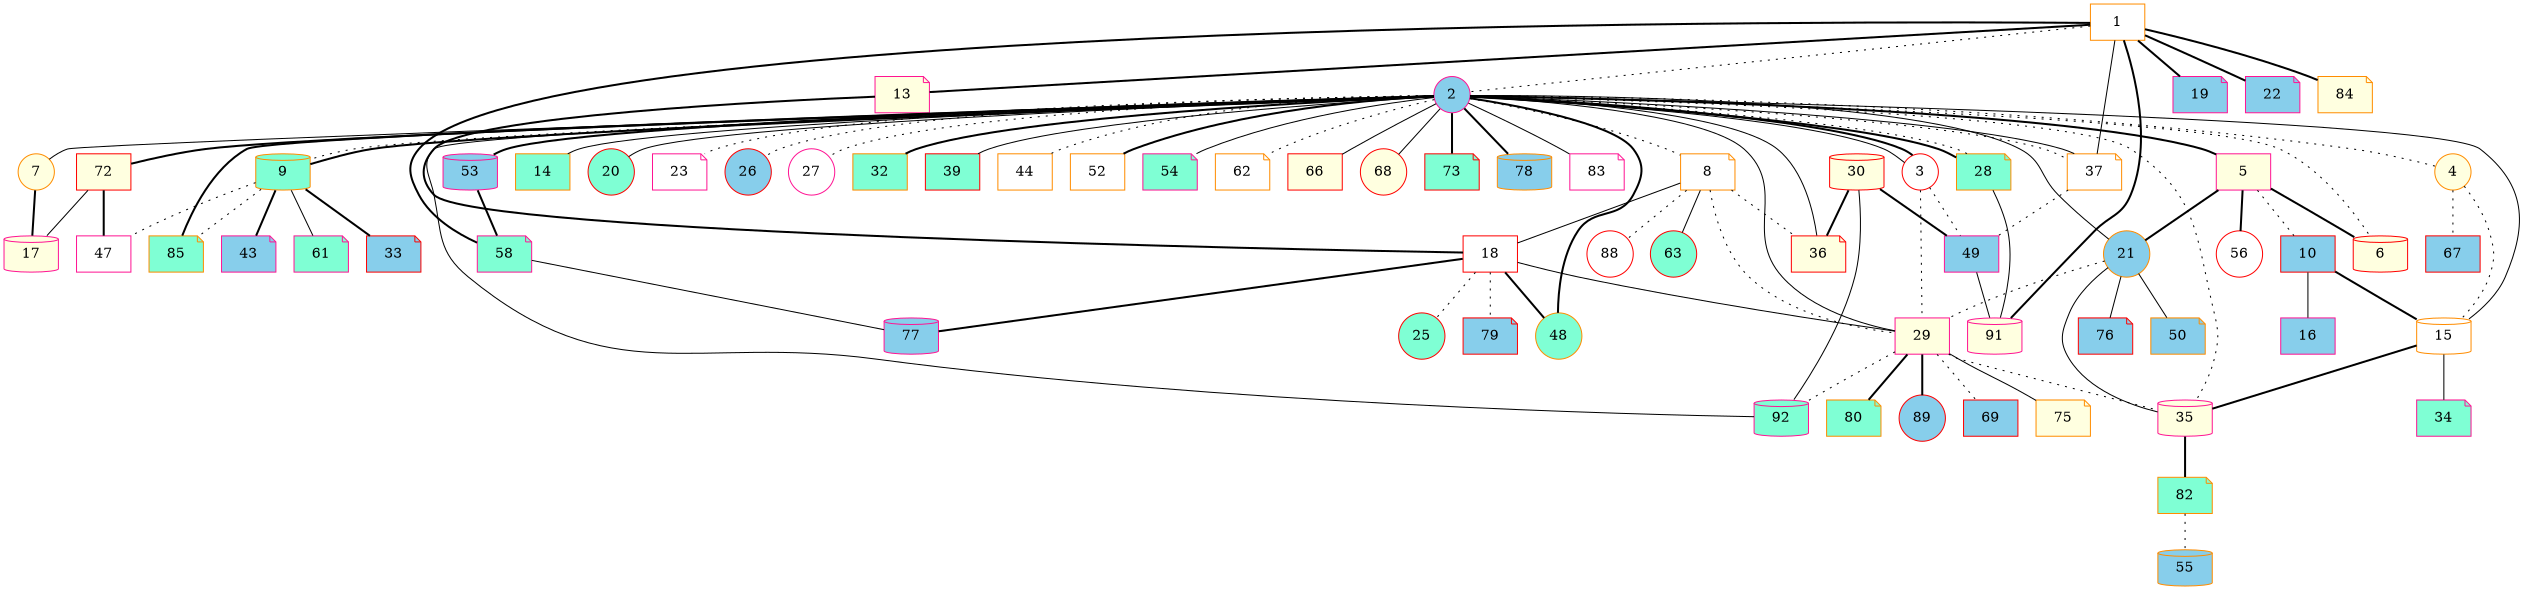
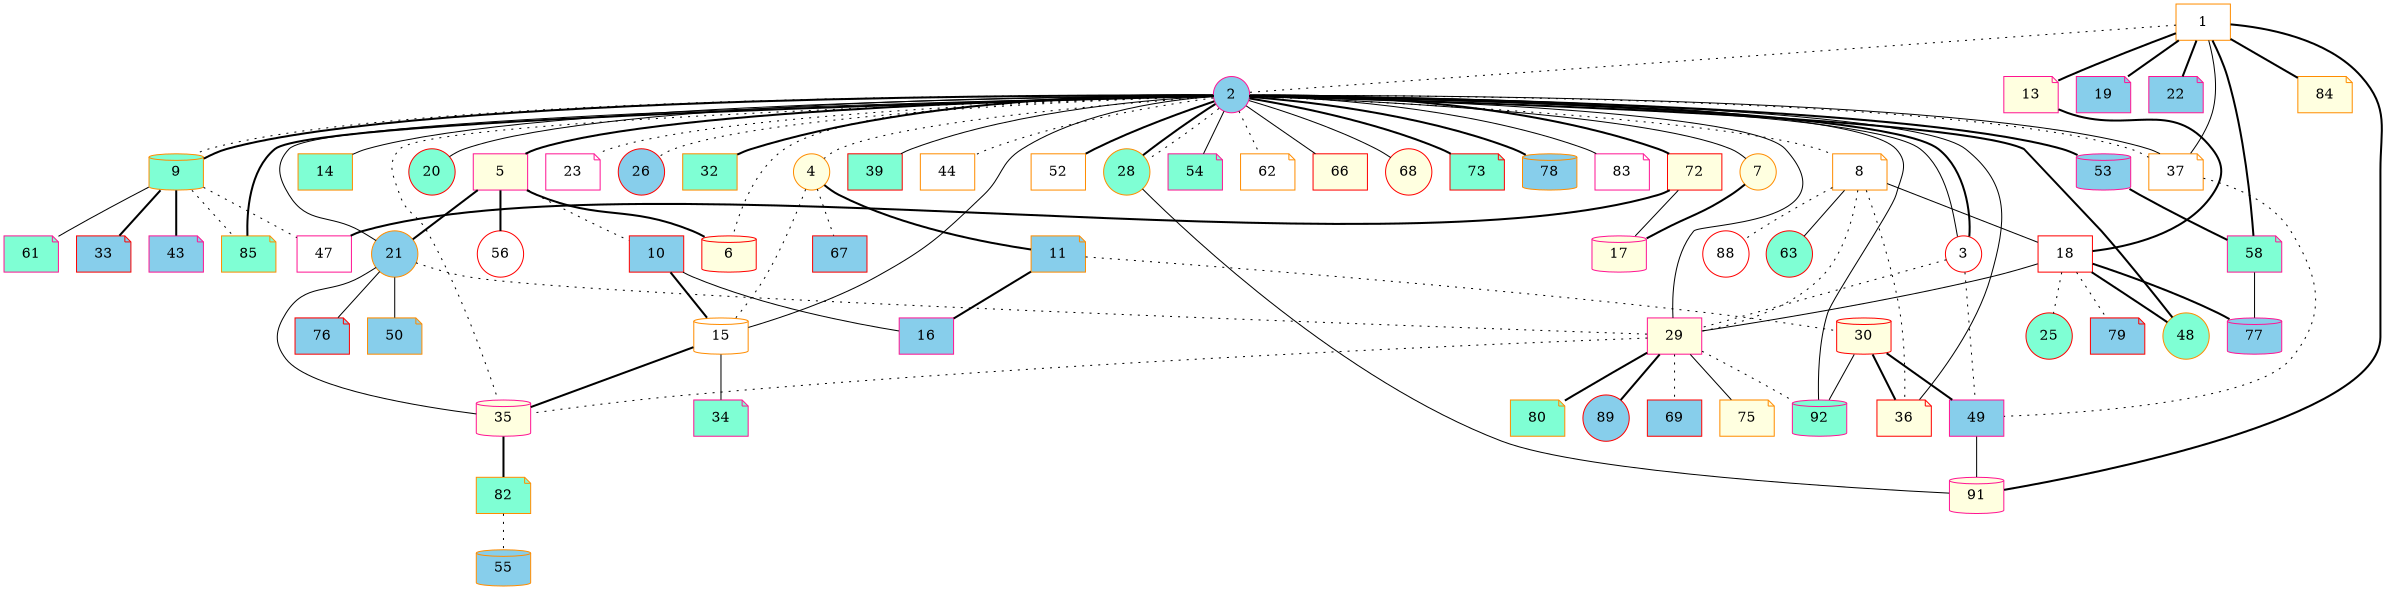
node "27": removed
node "28": shape note -> circle
node "11": added
